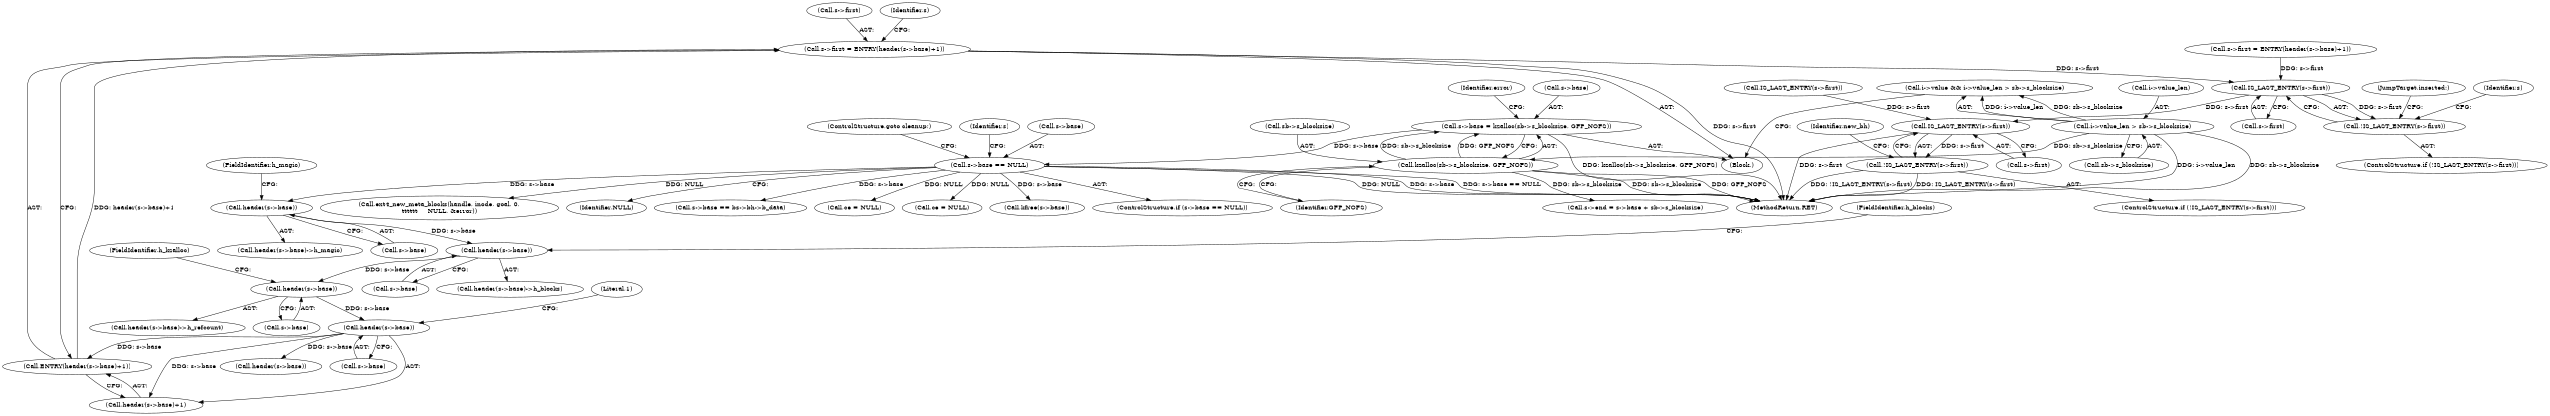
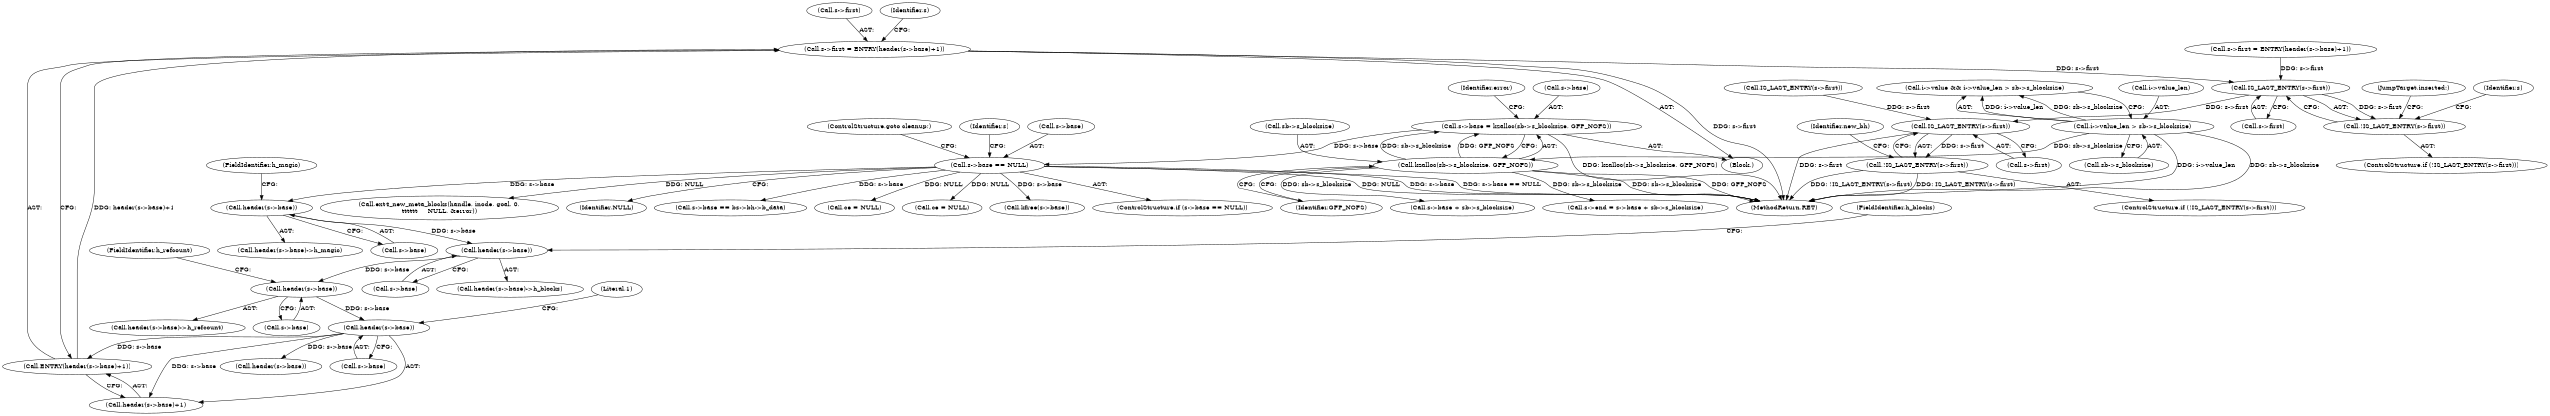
edge "(Call,i->value && i->value_len > sb->s_blocksize)" -> "(Block,)": now "(Call,i->value && i->value_len > sb->s_blocksize)" -> "(Call,i->value_len > sb->s_blocksize)"
node "(Call,s->base + sb->s_blocksize)": added
node "(FieldIdentifier,h_kzalloc)": label "(FieldIdentifier,h_kzalloc)" -> "(FieldIdentifier,h_refcount)"
